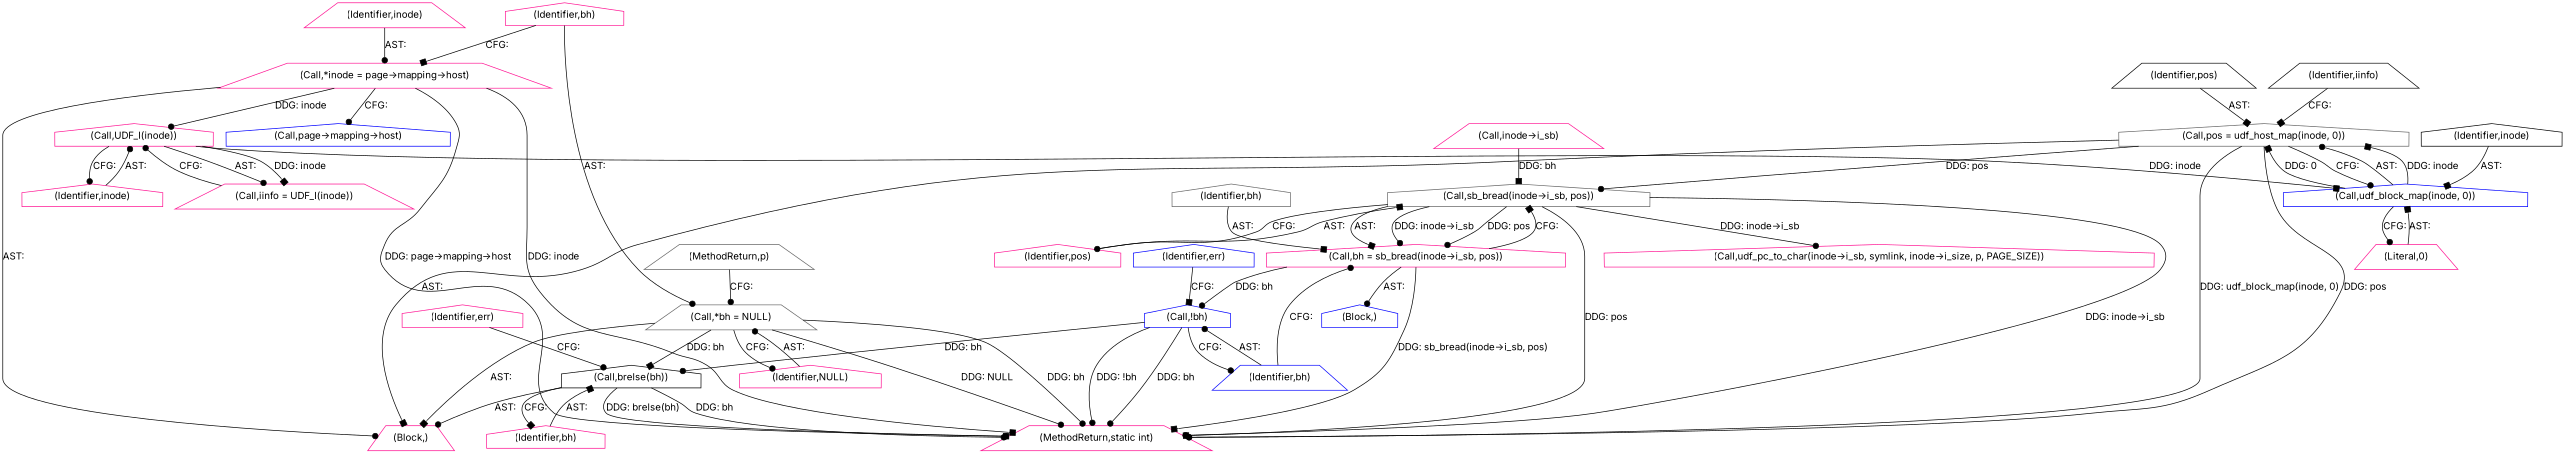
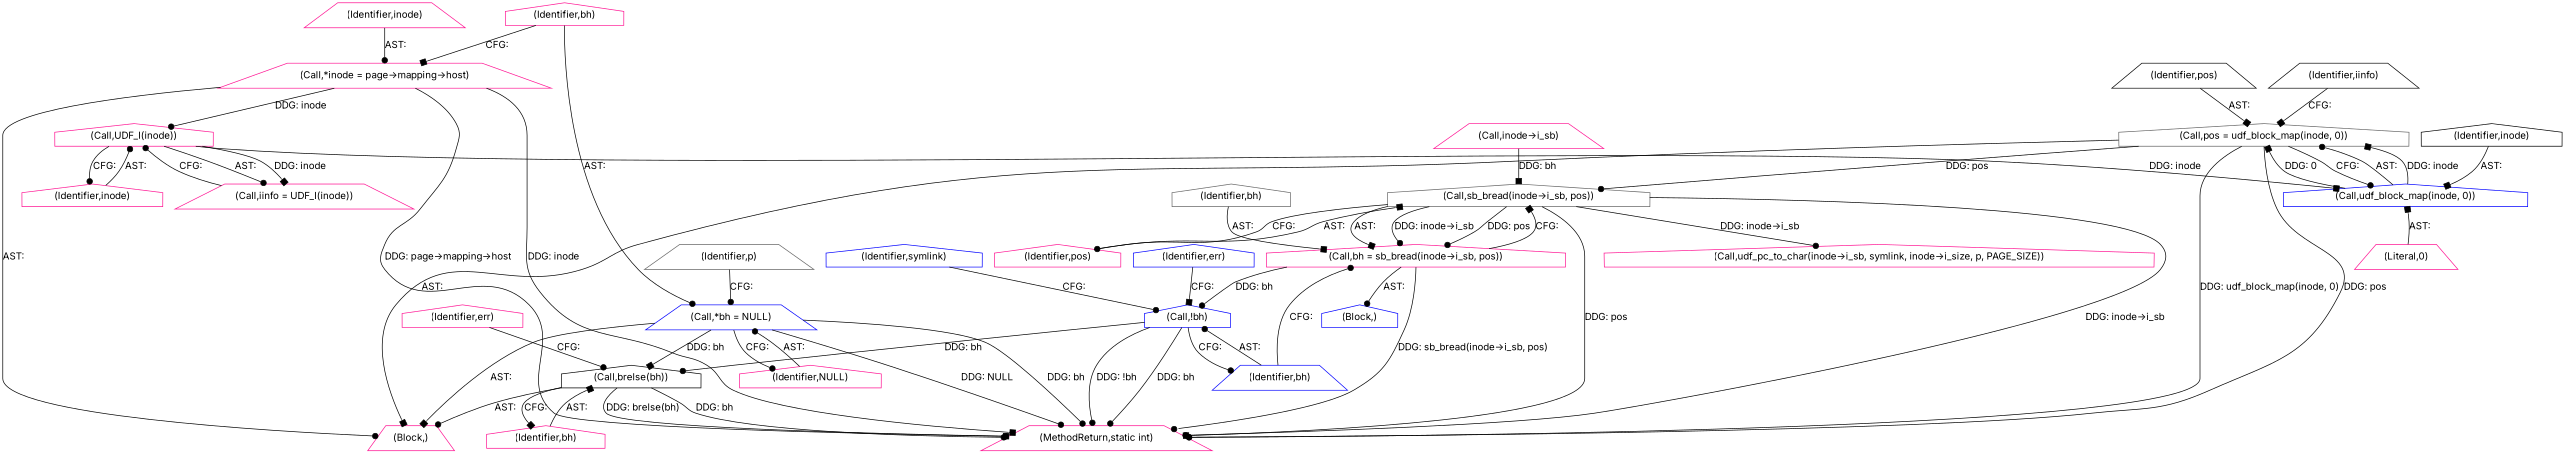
node "(Call,page->mapping->host)": removed
node "(Call,pos = udf_host_map(inode, 0))": label "(Call,pos = udf_host_map(inode, 0))" -> "(Call,pos = udf_block_map(inode, 0))"
edge "(Call,udf_block_map(inode, 0))" -> "(Literal,0)": removed, label "CFG:"
node "(MethodReturn,p)": label "(MethodReturn,p)" -> "(Identifier,p)"
node "(Identifier,symlink)": added
node "(Call,*bh = NULL)": color gray40 -> blue
edge "(Call,bh = sb_bread(inode->i_sb, pos))" -> "(MethodReturn,static int)": arrowhead box -> dot
